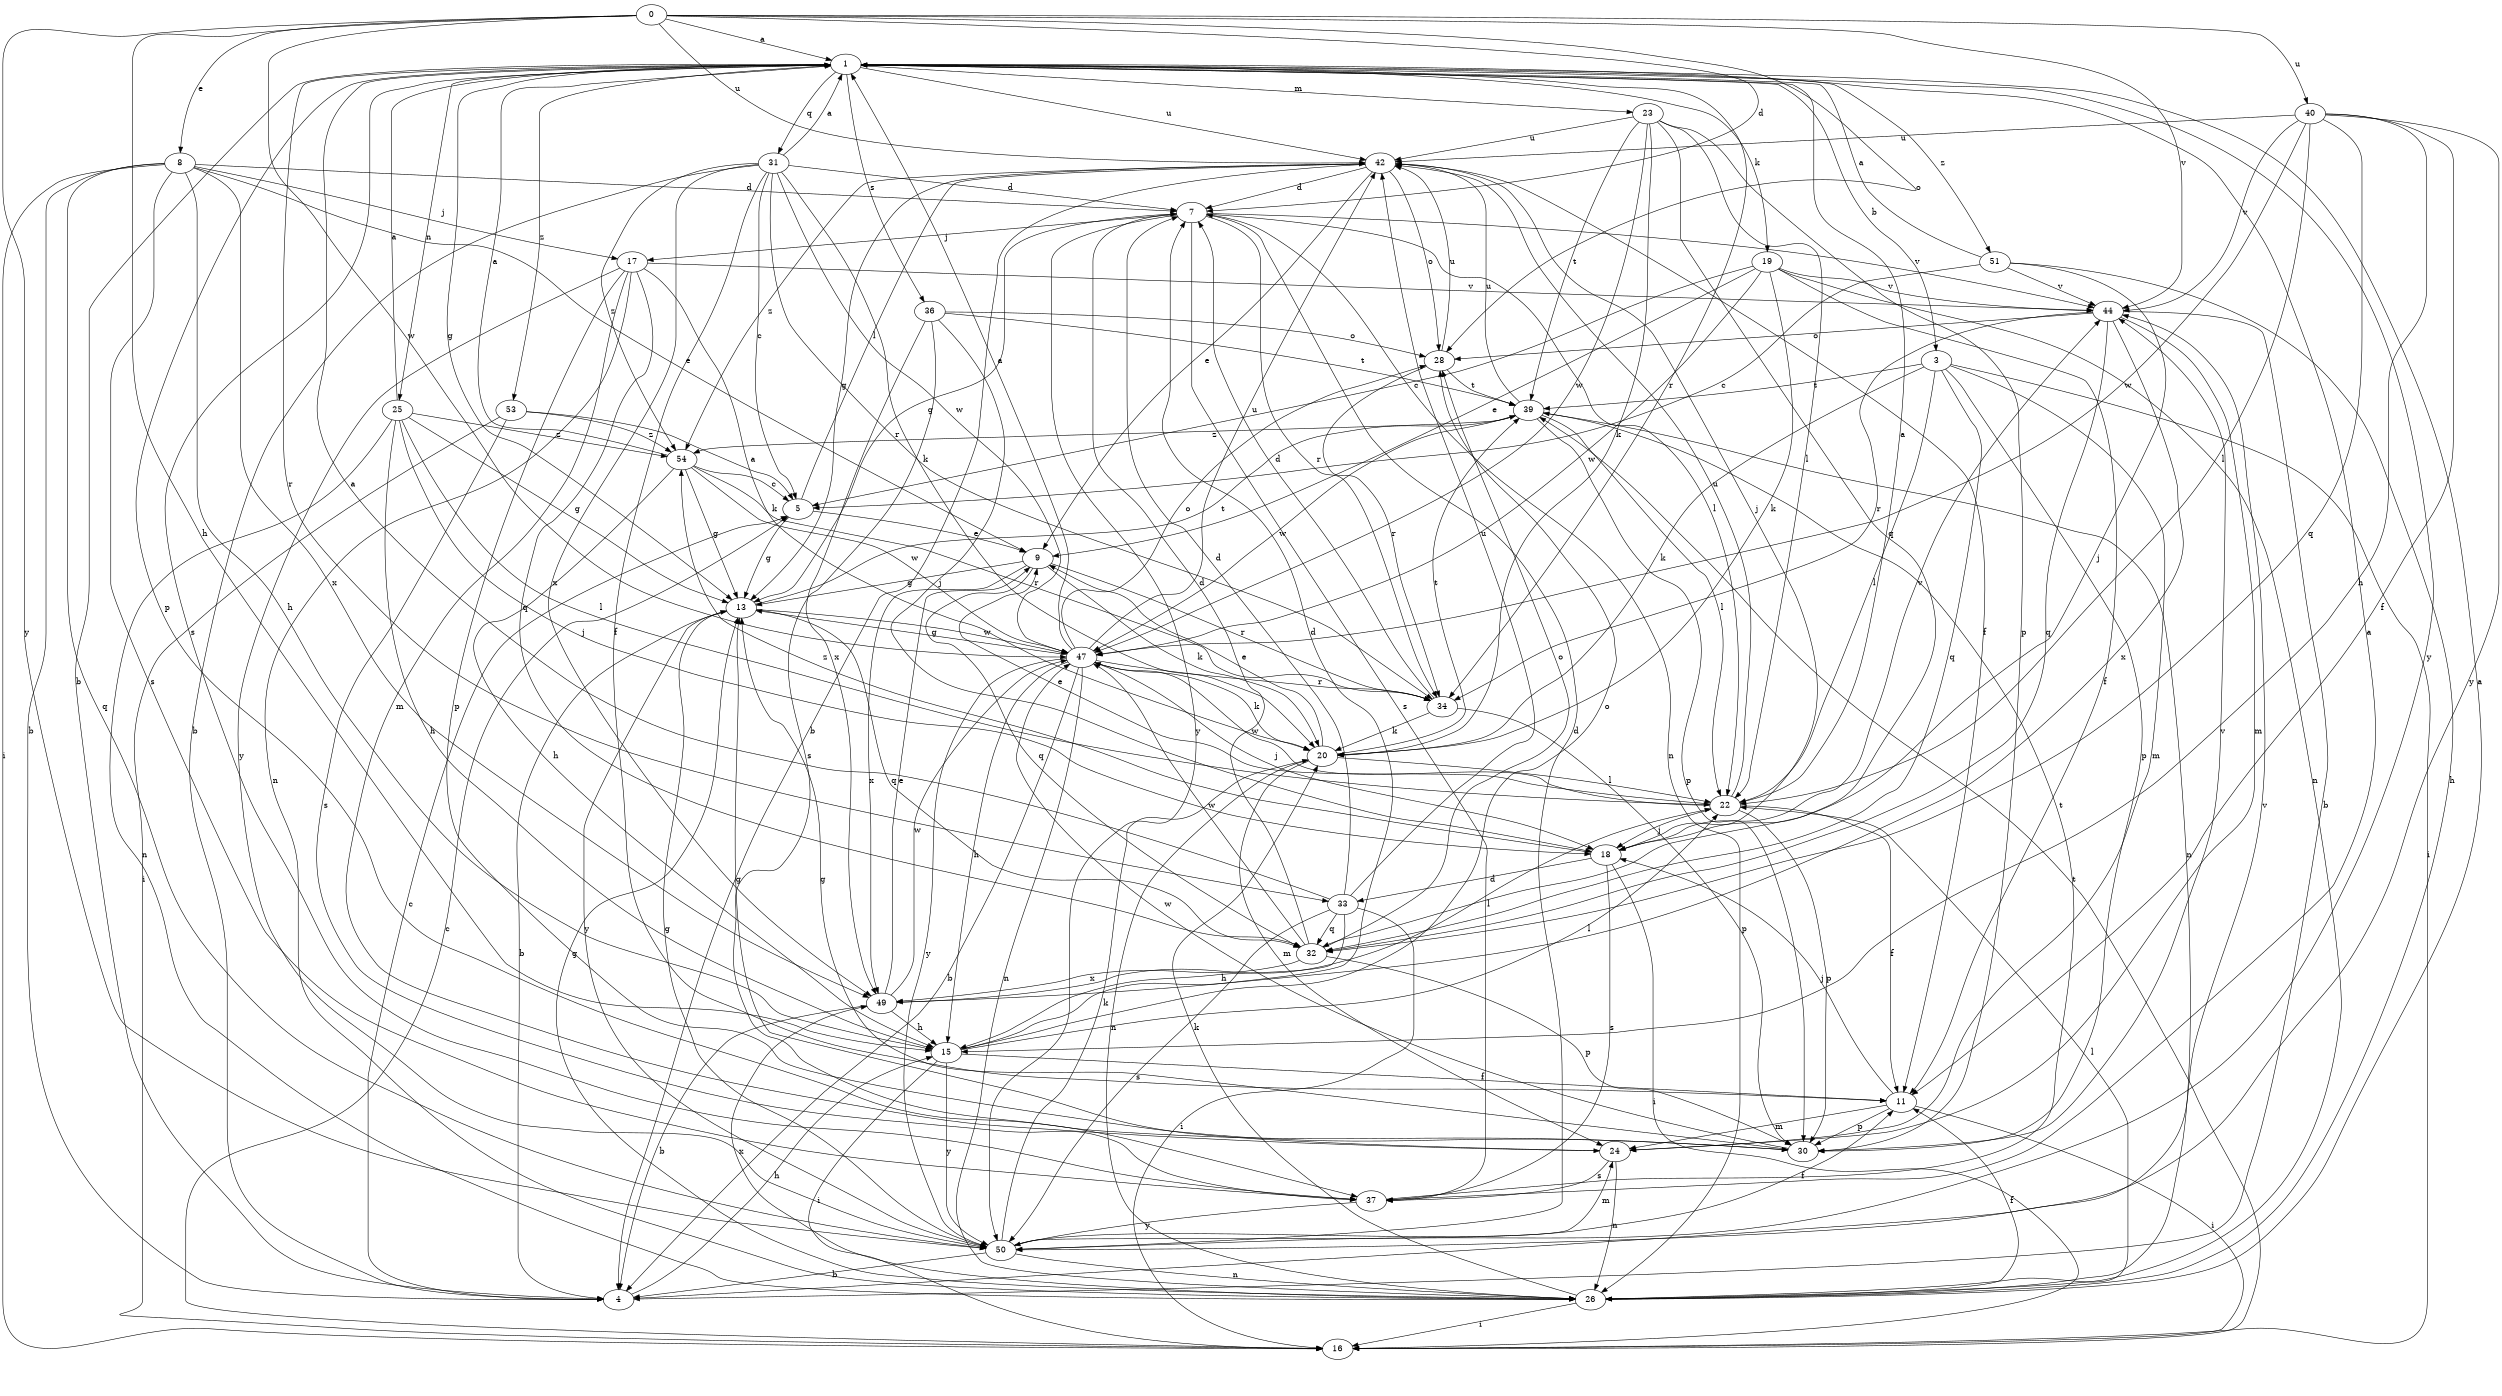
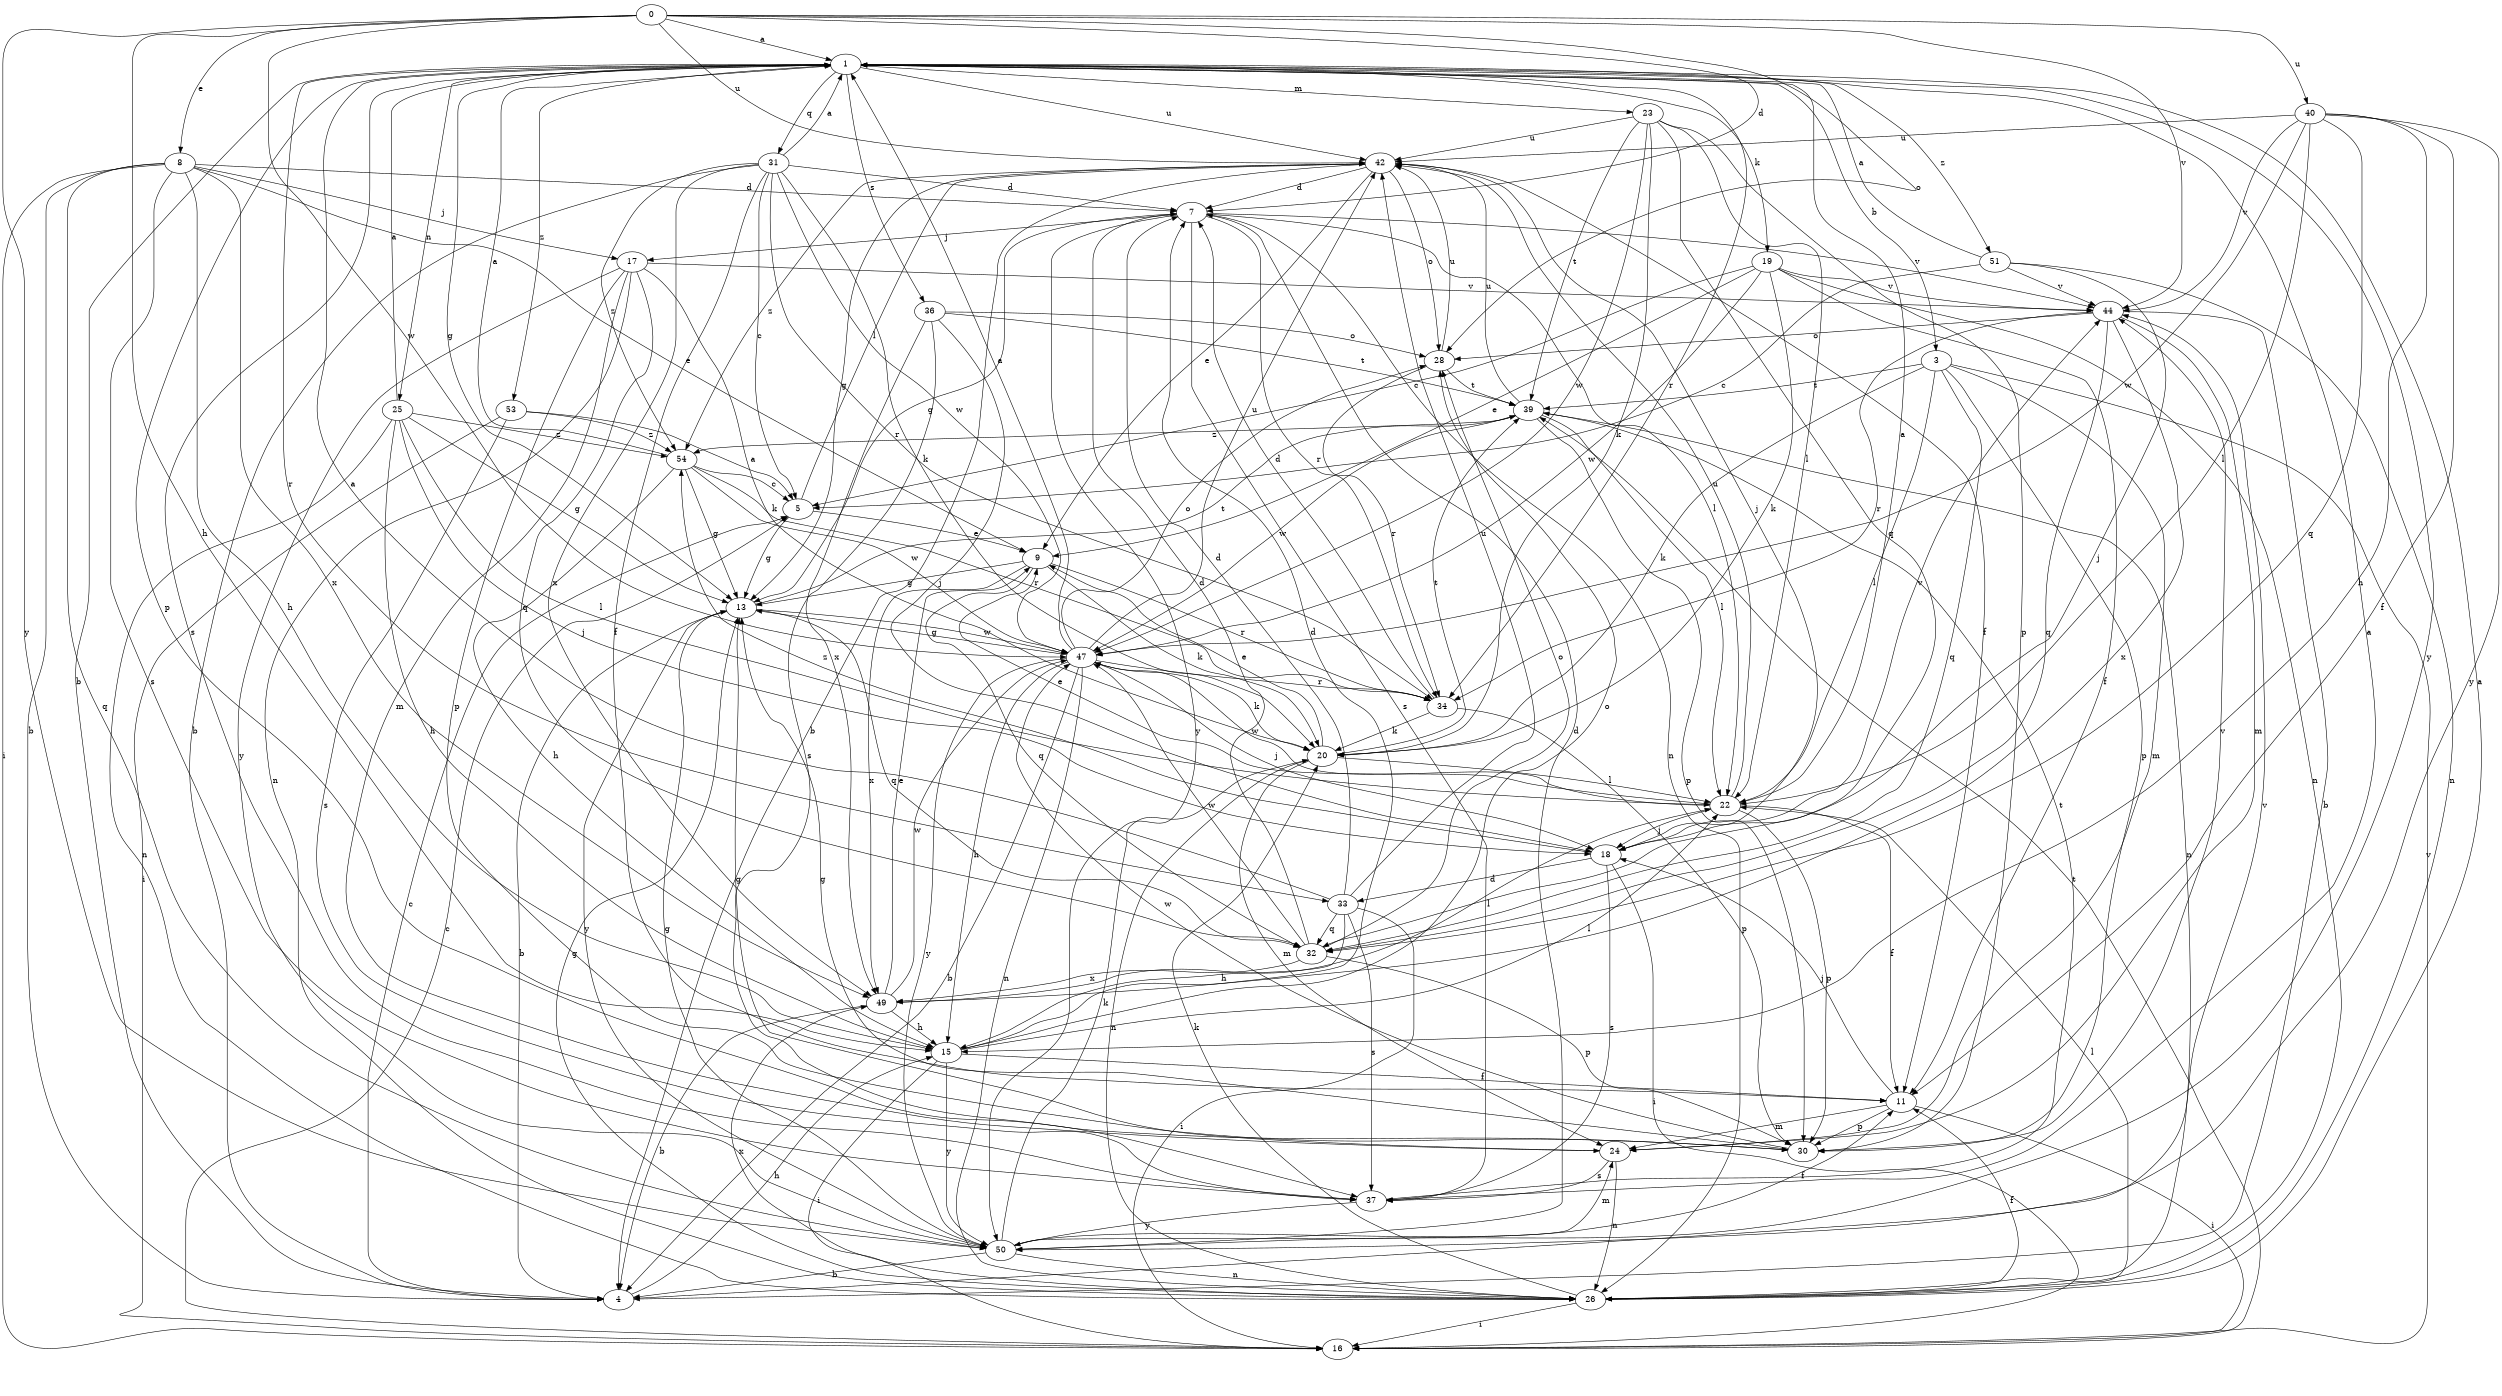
edge "51" -> "26": label "h" -> "n"
edge "3" -> "16": label "i" -> "v"
edge "33" -> "50": now "33" -> "37"
